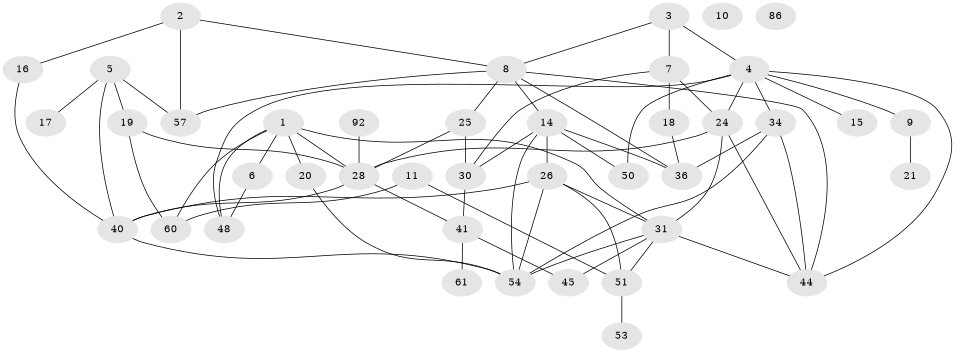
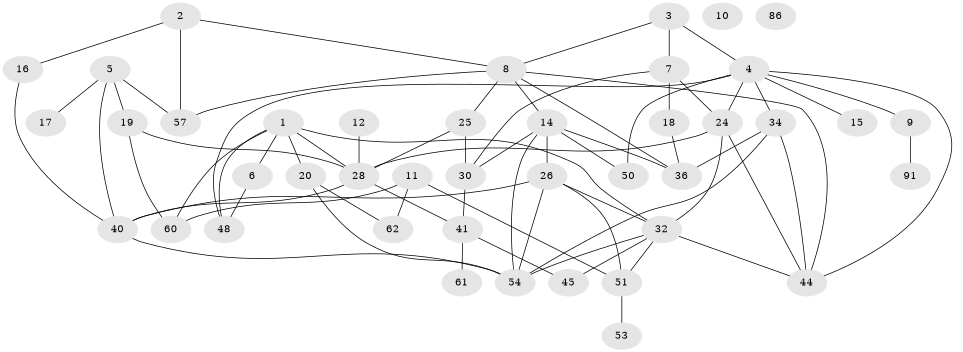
node "92": label "92" -> "12"
node "21": label "21" -> "91"
node "62": added
node "31": label "31" -> "32"
